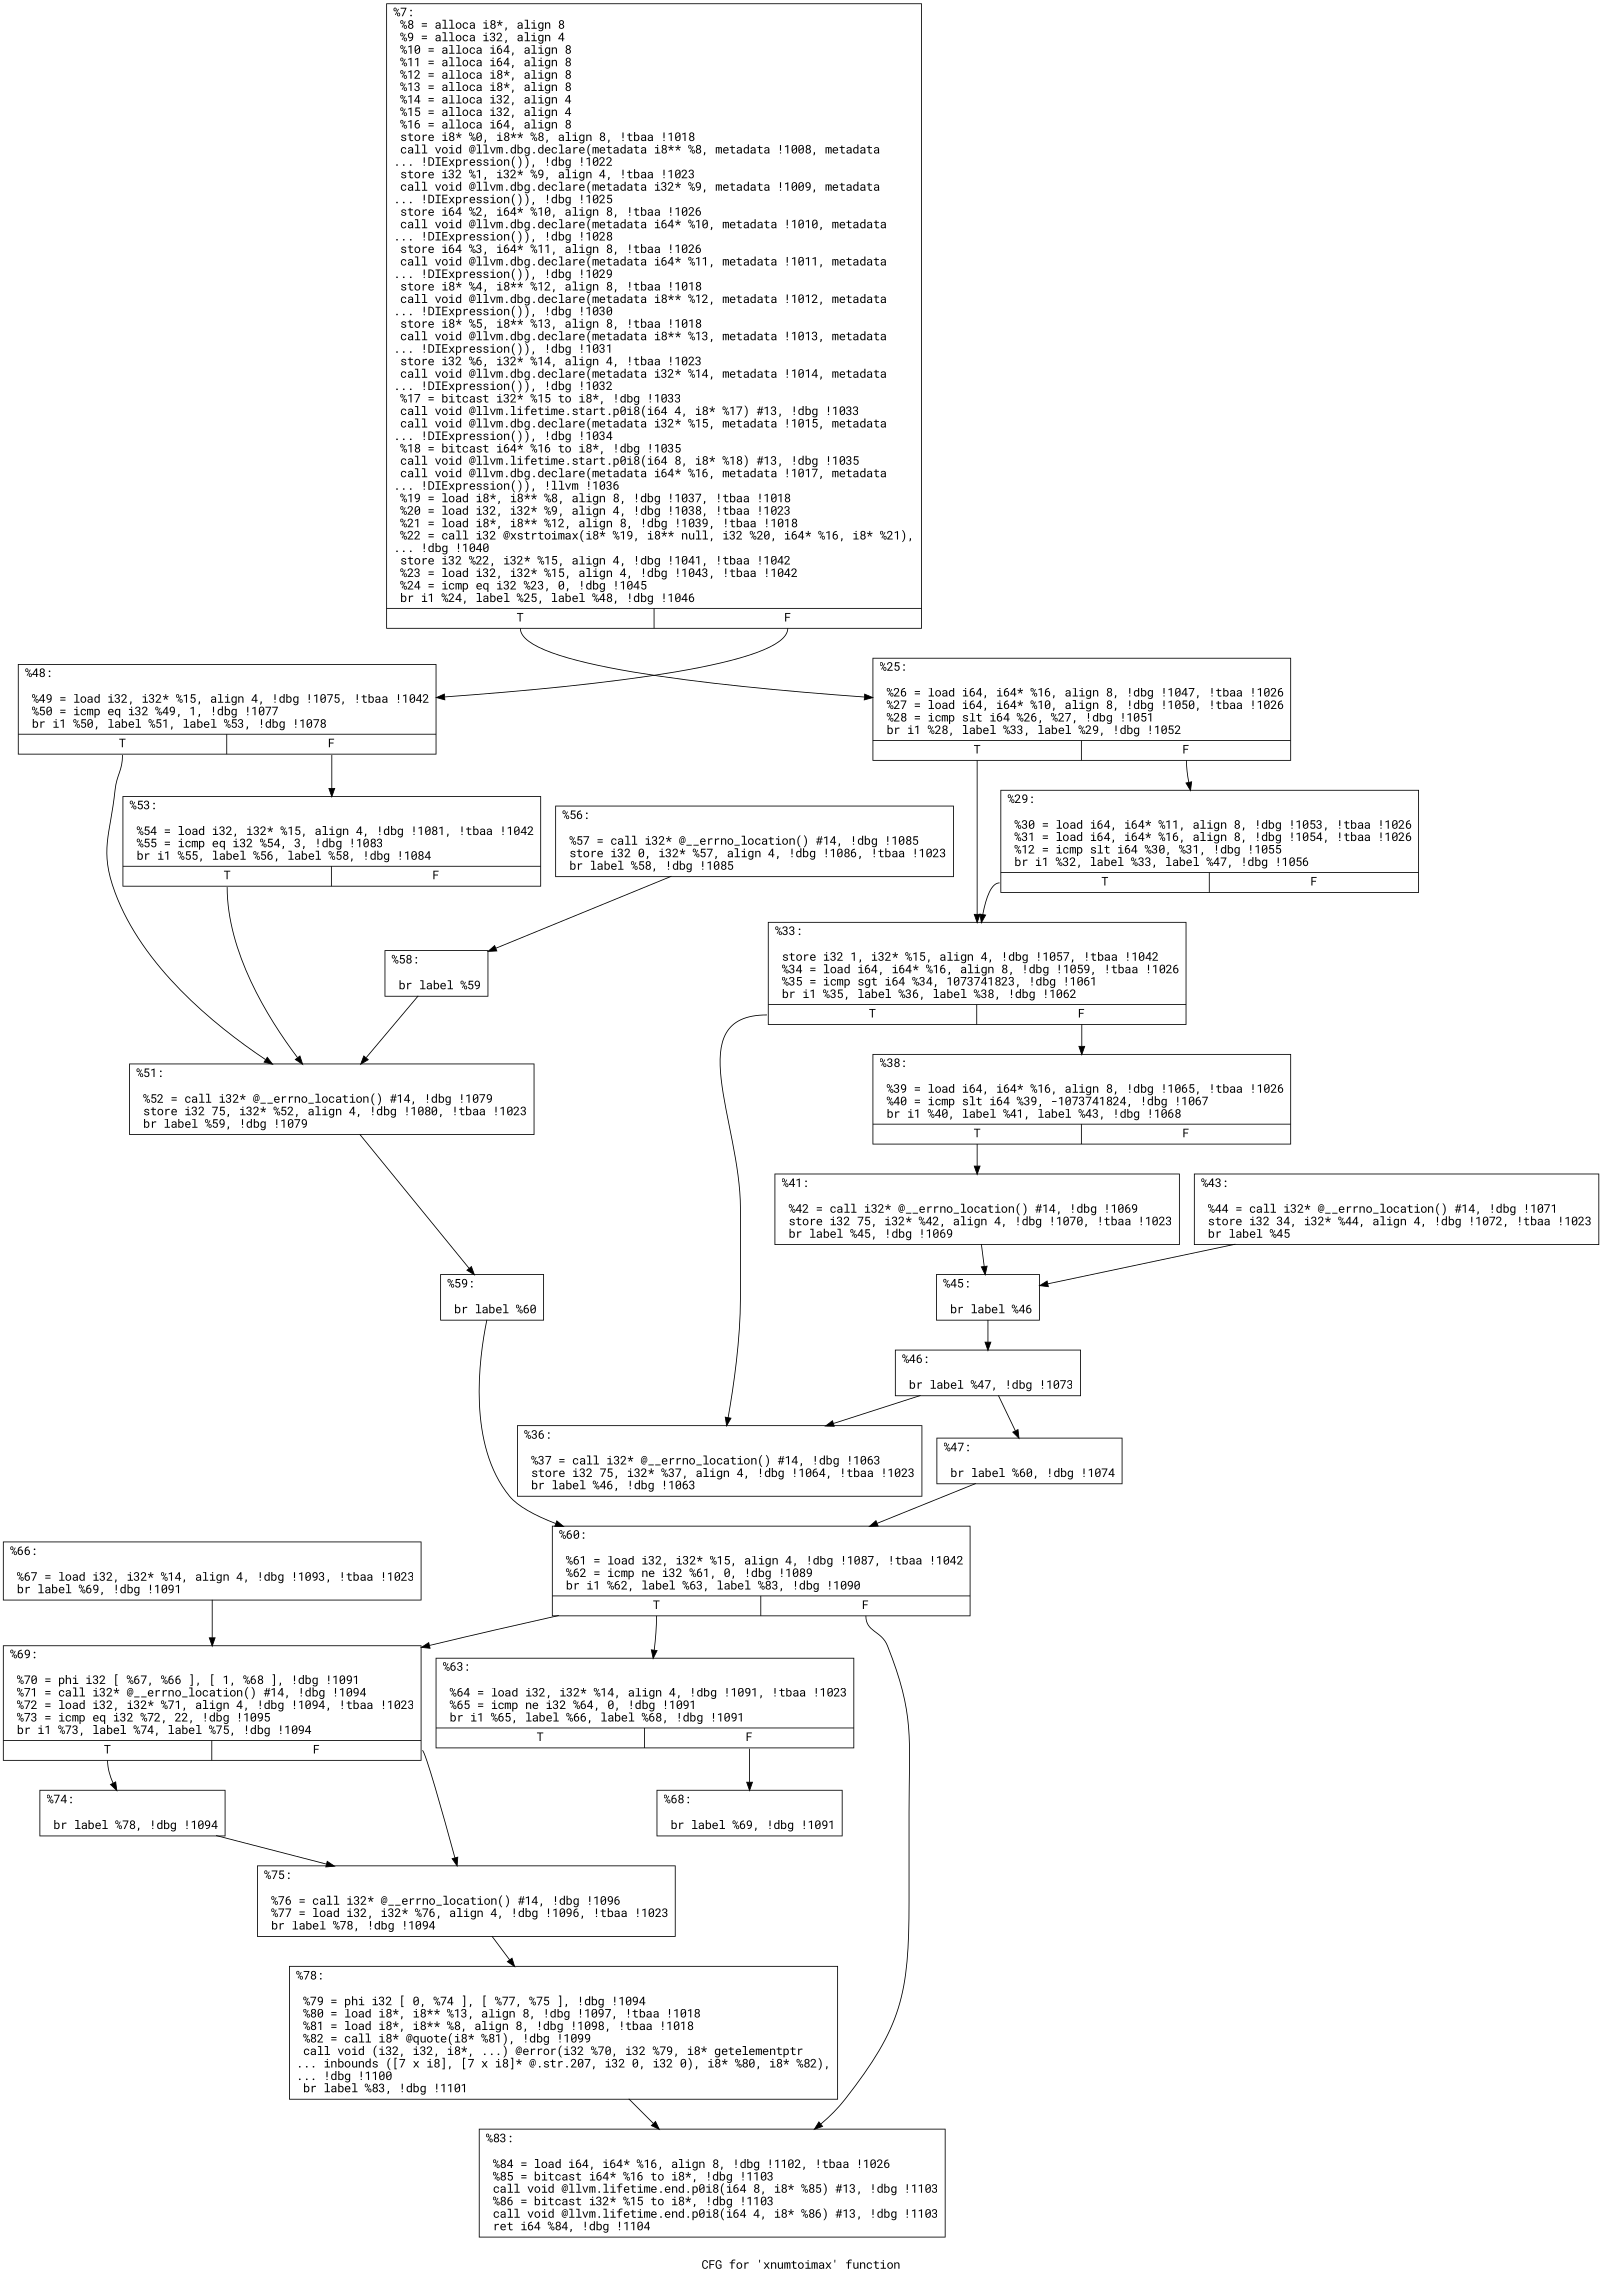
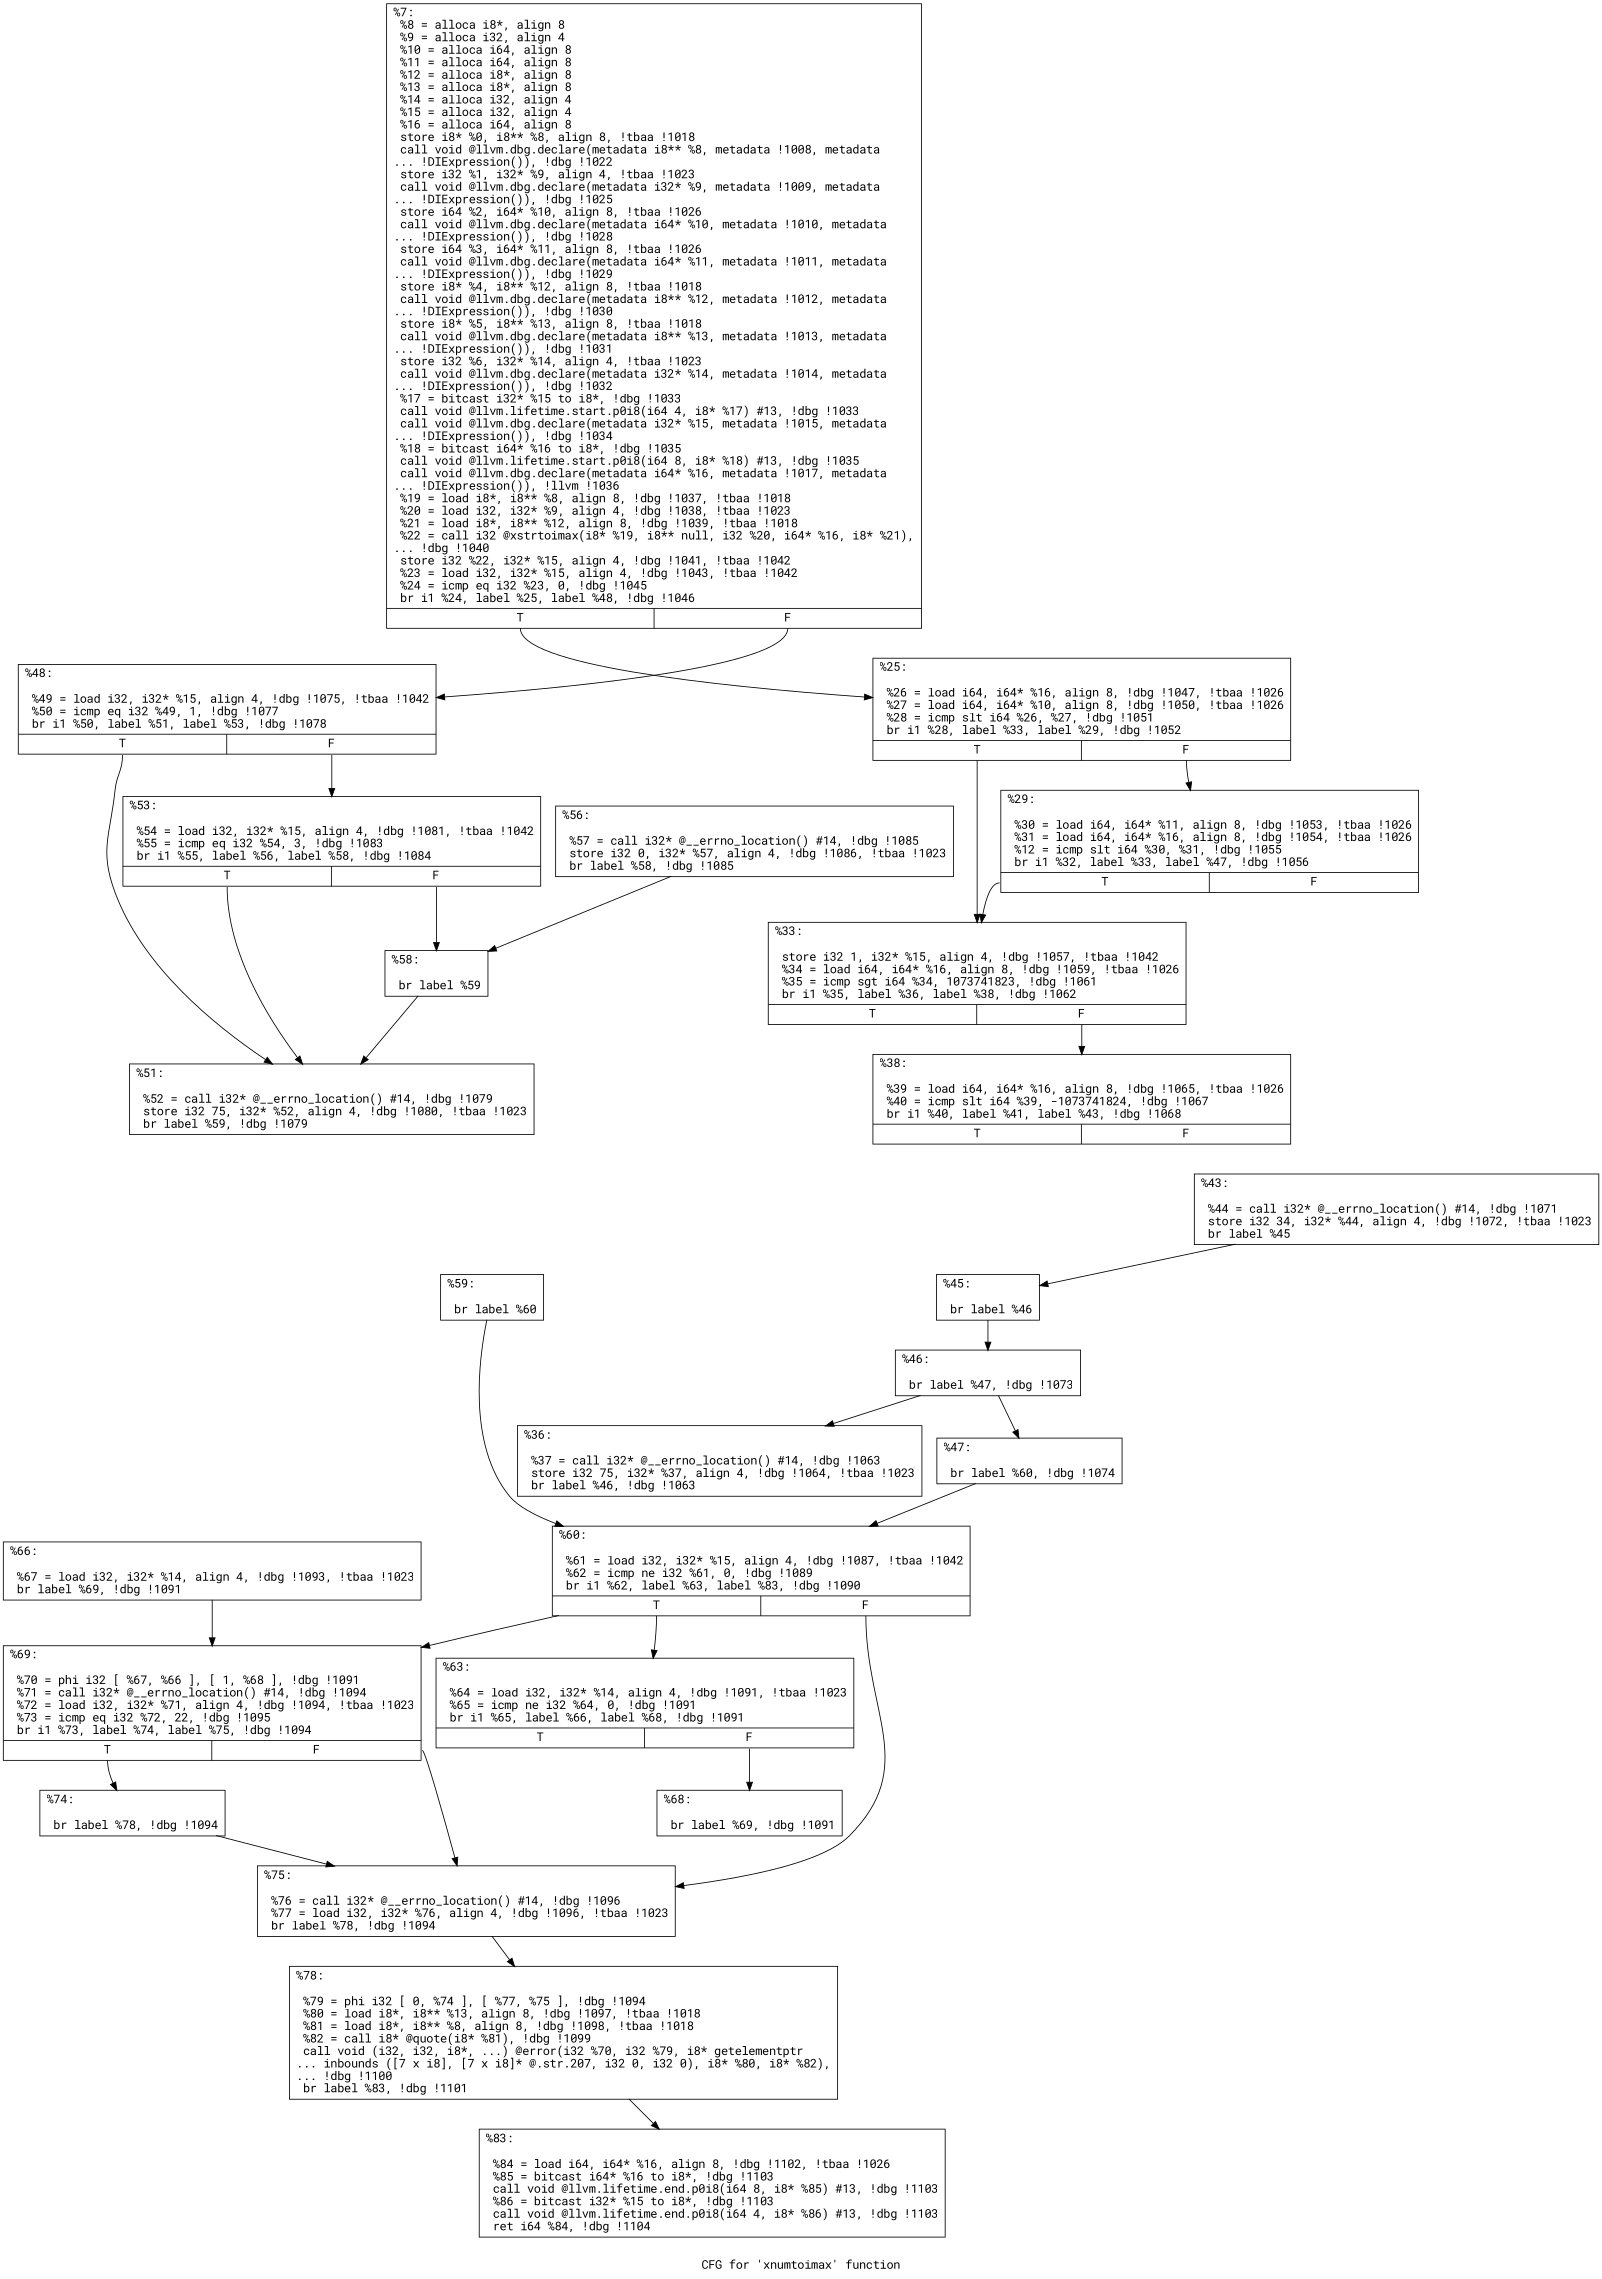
edge "%53:" -> "%58:": added
edge "%51:" -> "%59:": removed
edge "%33:" -> "%36:": removed
node "%41:": removed
edge "%60:" -> "%83:": now "%60:" -> "%75:"
